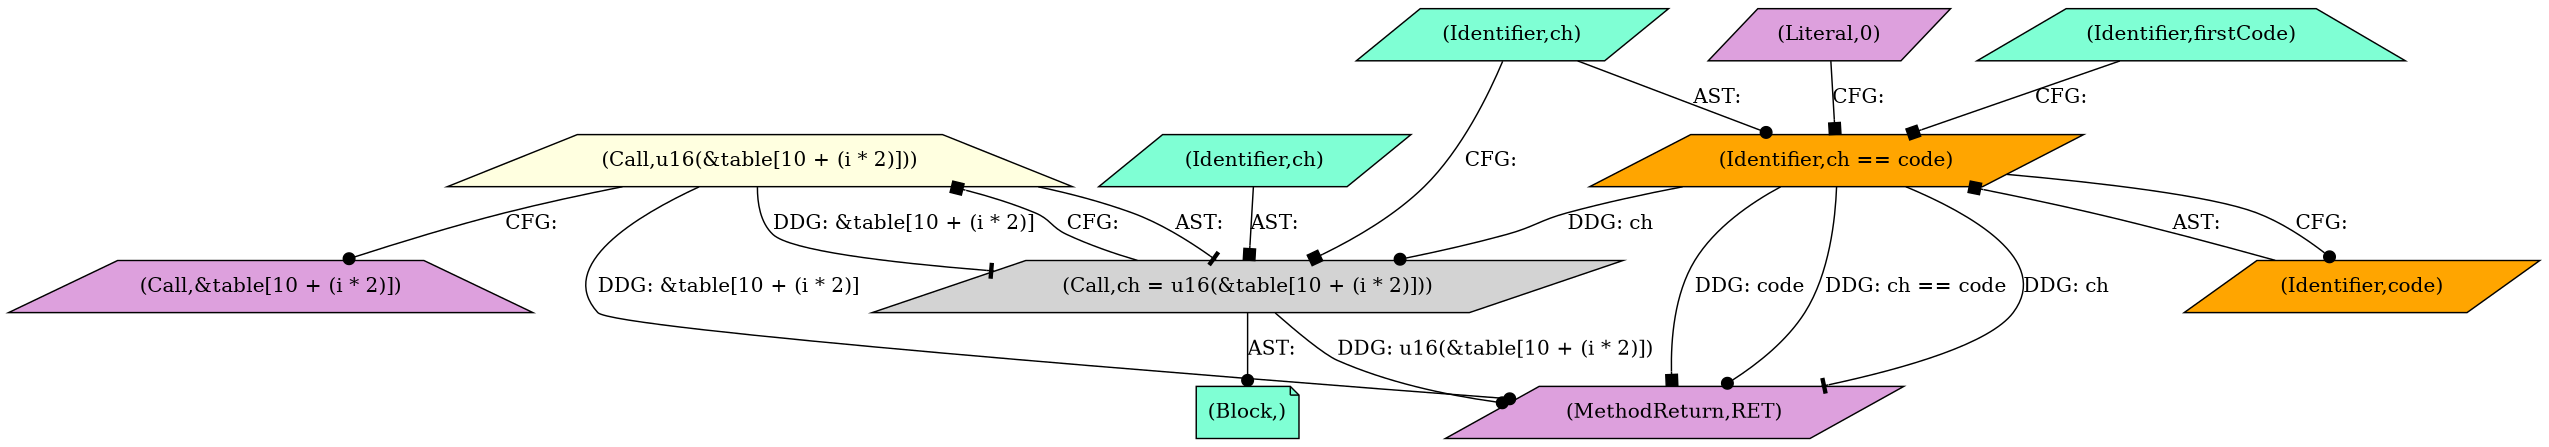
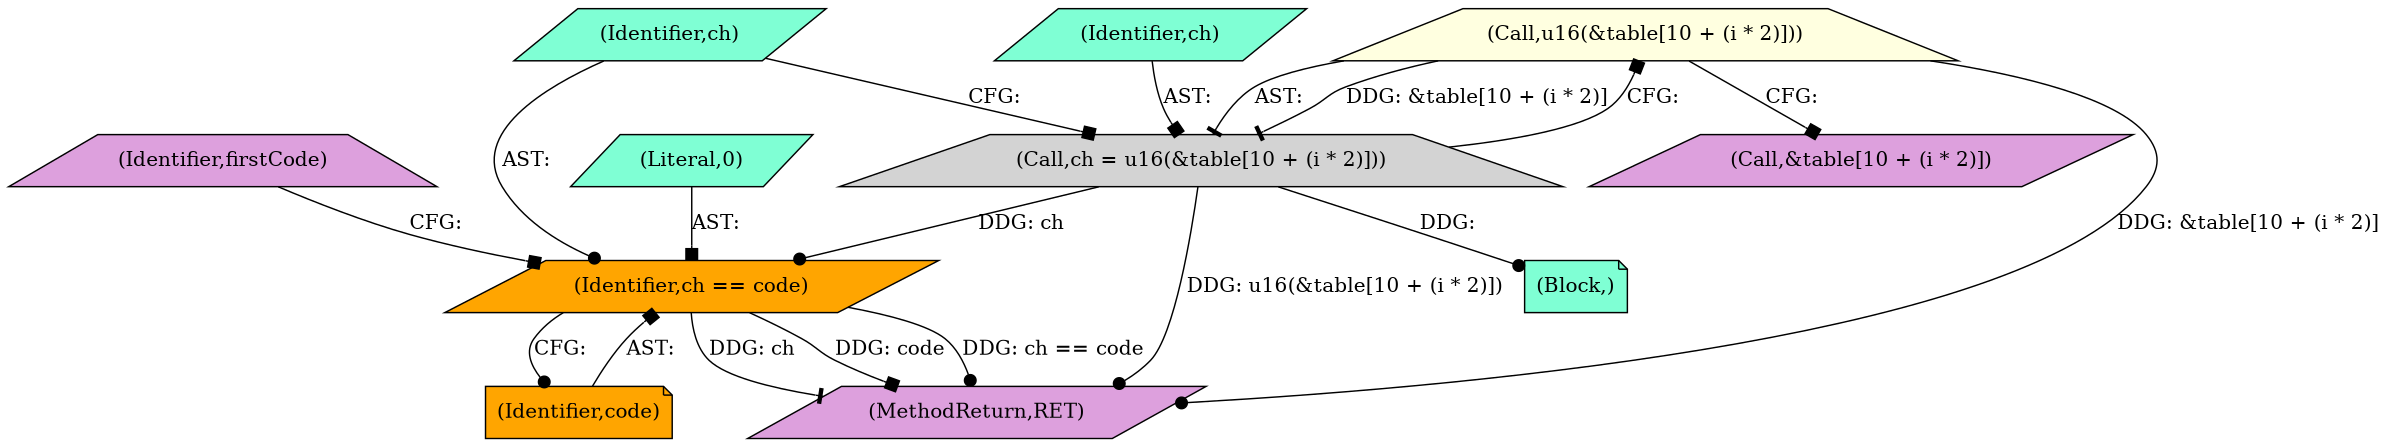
node "(Literal,0)": fillcolor plum -> aquamarine
node "(Identifier,firstCode)": fillcolor aquamarine -> plum
edge "(Literal,0)" -> "(Identifier,ch == code)": label "CFG: " -> "AST: "
edge "(Call,u16(&table[10 + (i * 2)]))" -> "(Call,&table[10 + (i * 2)])": arrowhead dot -> box
edge "(Identifier,ch == code)" -> "(Call,ch = u16(&table[10 + (i * 2)]))": reversed
node "(Call,&table[10 + (i * 2)])": shape trapezium -> parallelogram
node "(Call,ch = u16(&table[10 + (i * 2)]))": shape parallelogram -> trapezium
node "(Identifier,code)": shape parallelogram -> note
edge "(Call,ch = u16(&table[10 + (i * 2)]))" -> "(Block,)": label "AST: " -> "DDG: "
